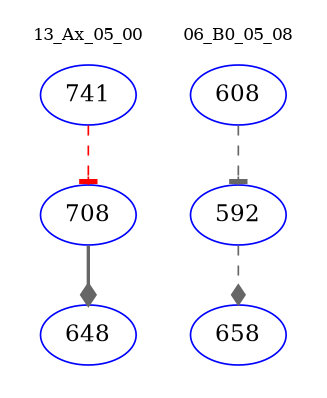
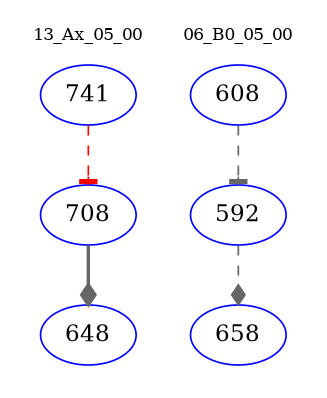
cluster "06_B0_05_08": label "06_B0_05_08" -> "06_B0_05_00"
